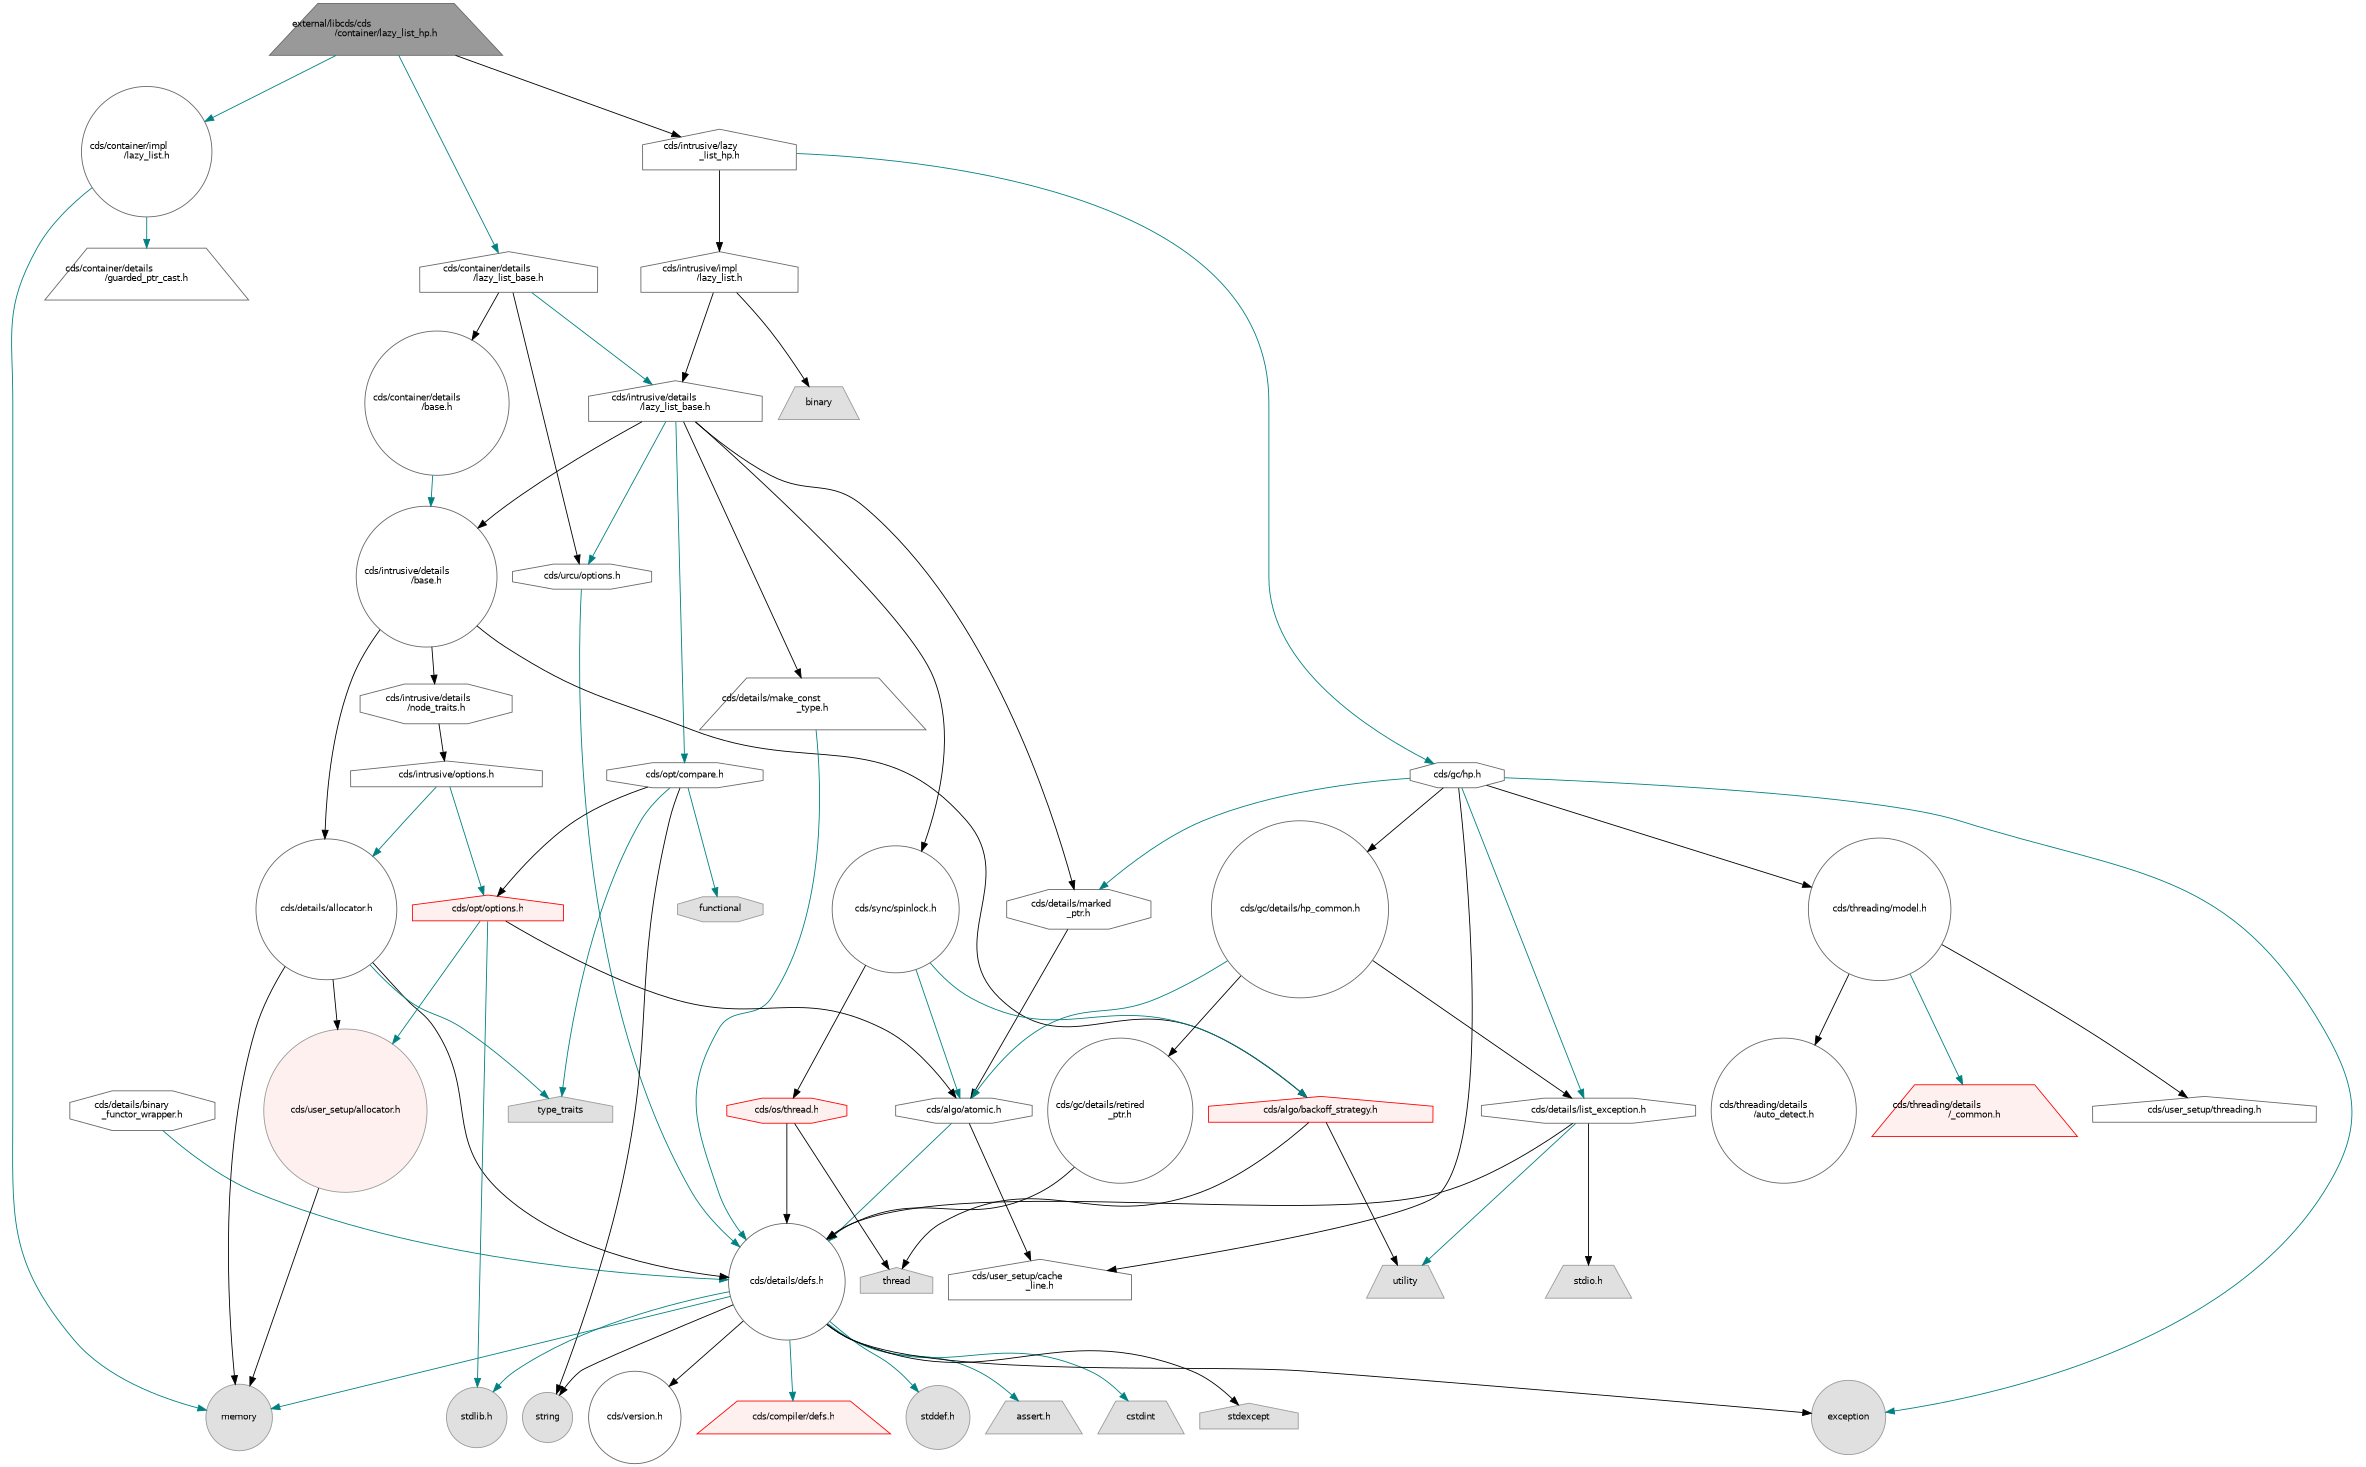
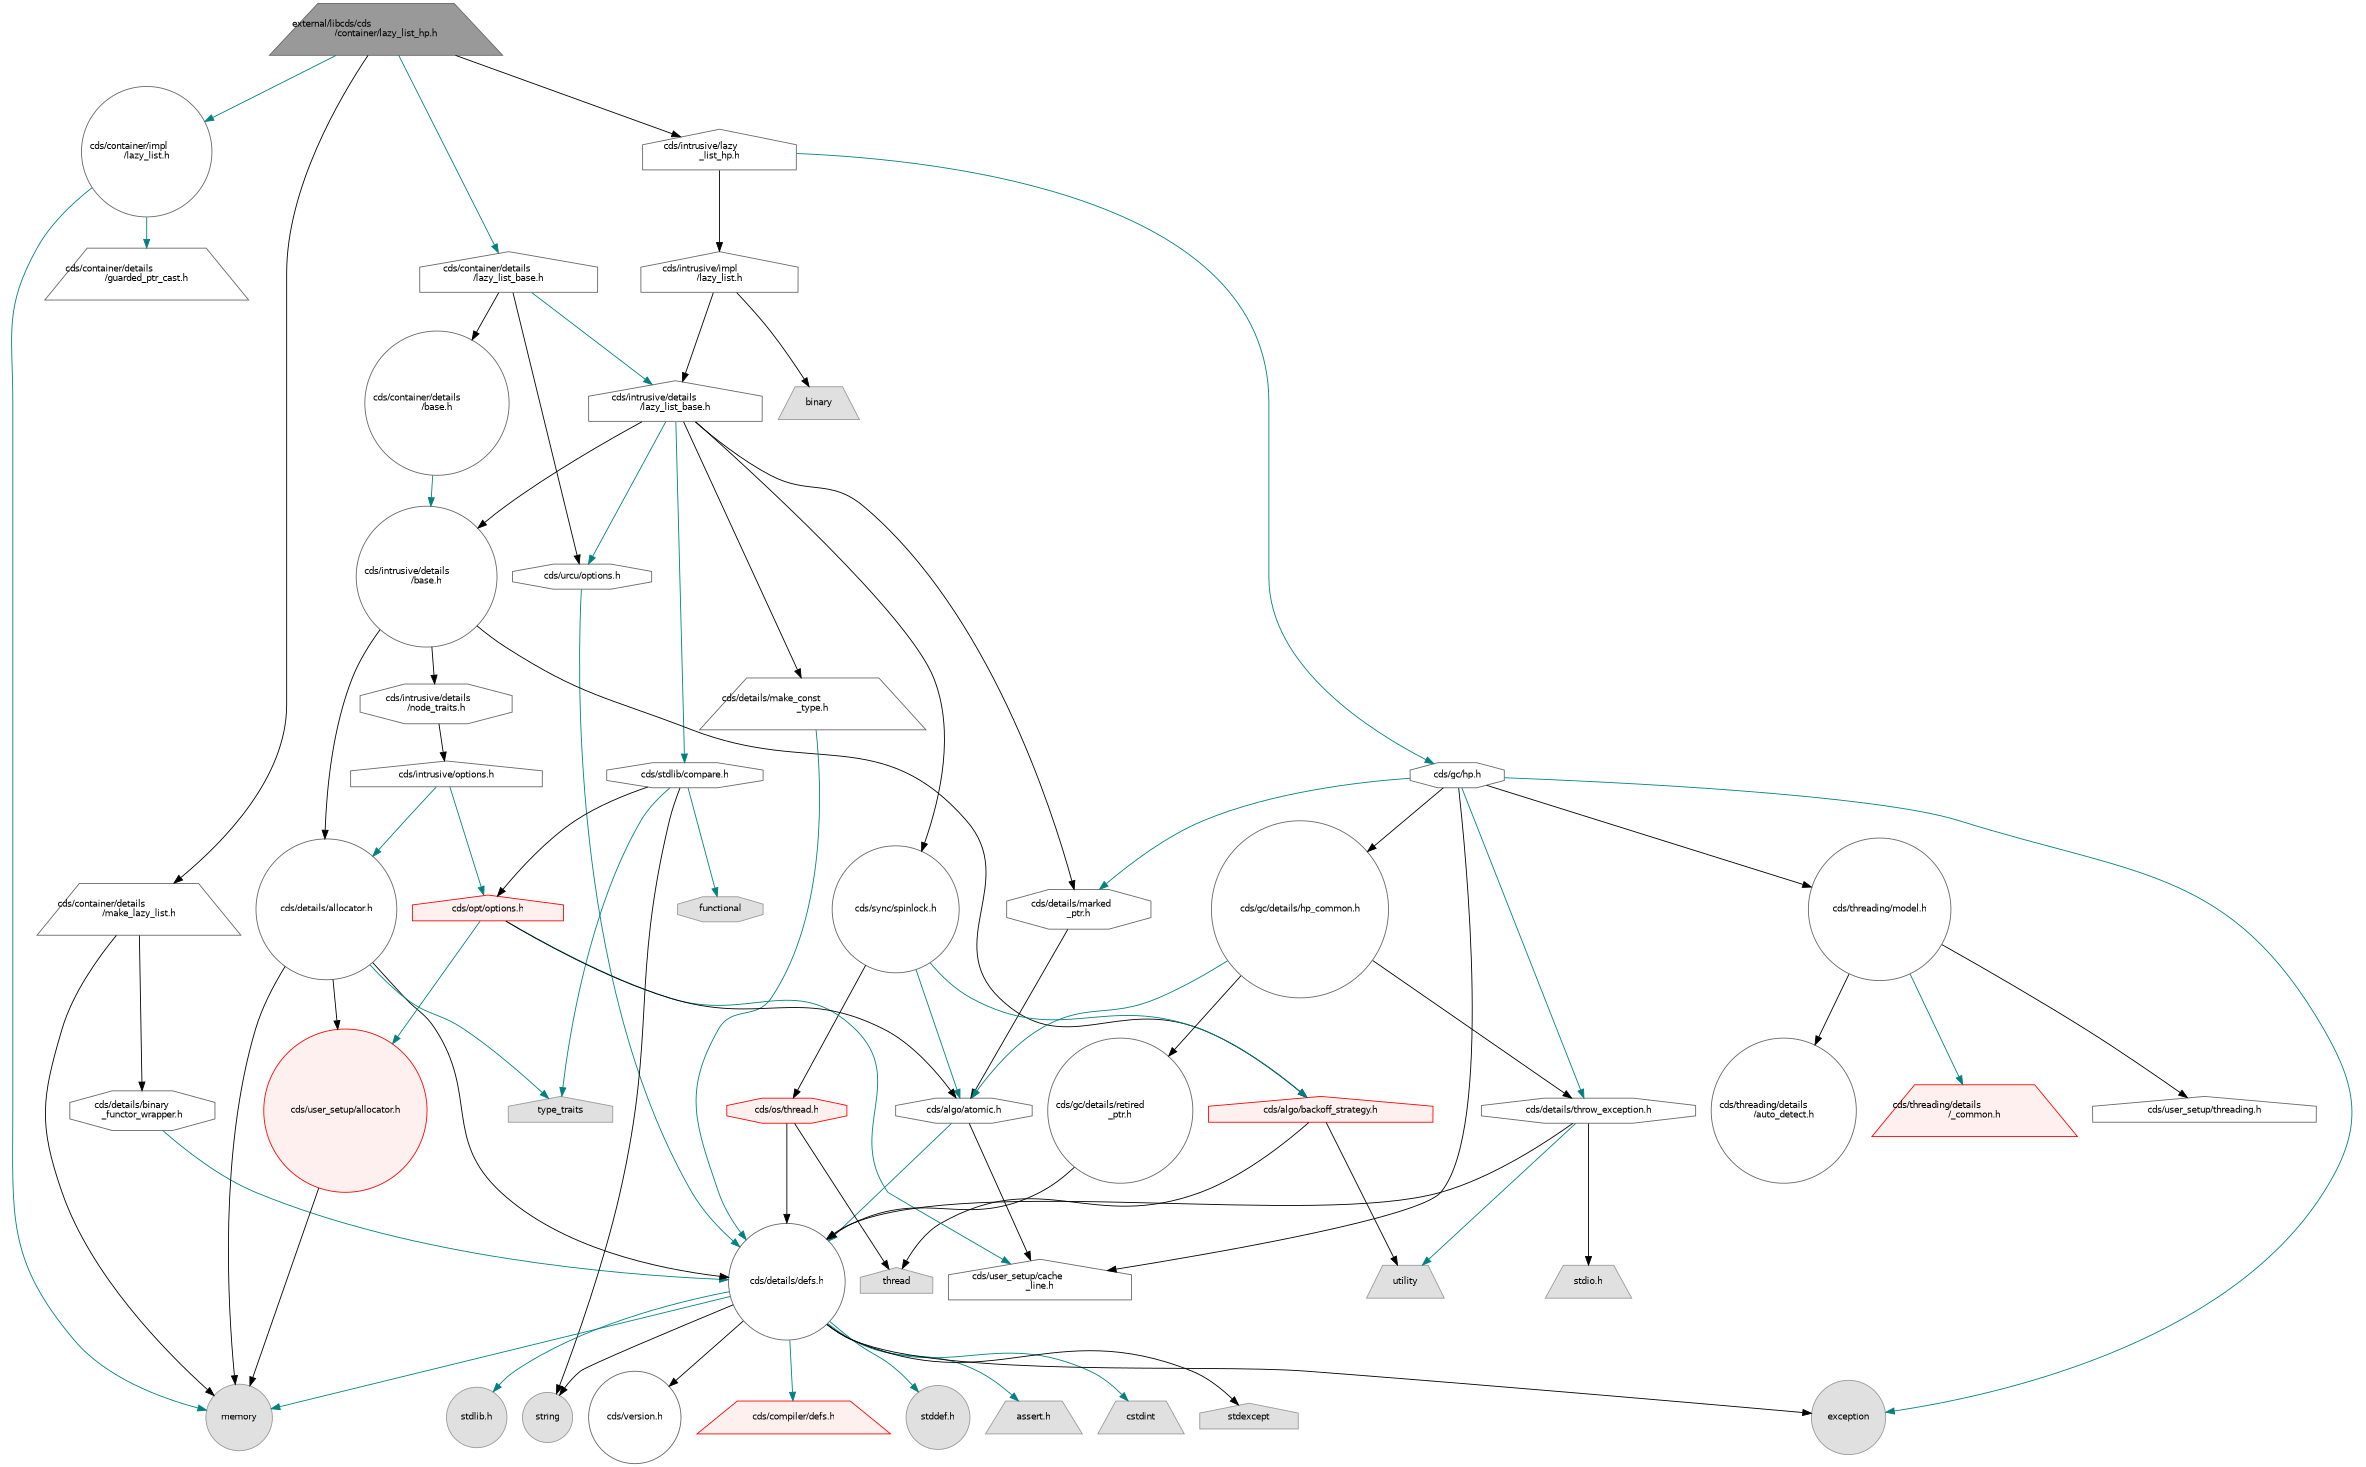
node "cds/opt/compare.h": label "cds/opt/compare.h" -> "cds/stdlib/compare.h"
node "cds/container/details /make_lazy_list.h": added
node "cds/user_setup/allocator.h": color grey60 -> red
node "cds/details/list_exception.h": label "cds/details/list_exception.h" -> "cds/details/throw_exception.h"
edge "cds/opt/options.h" -> "stdlib.h": now "cds/opt/options.h" -> "cds/user_setup/cache _line.h"
